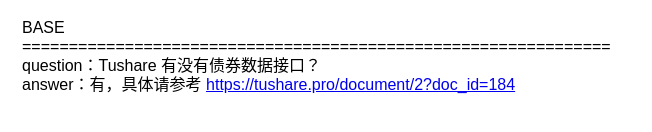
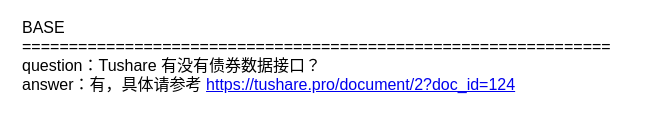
node "BASE =============================================================== question：Tushare 有没有债券数据接口？ answer：有，具体请参考 https://tushare.pro/document/2?doc_id=184": label "BASE =============================================================== question：Tushare 有没有债券数据接口？ answer：有，具体请参考 https://tushare.pro/document/2?doc_id=184" -> "BASE =============================================================== question：Tushare 有没有债券数据接口？ answer：有，具体请参考 https://tushare.pro/document/2?doc_id=124"
